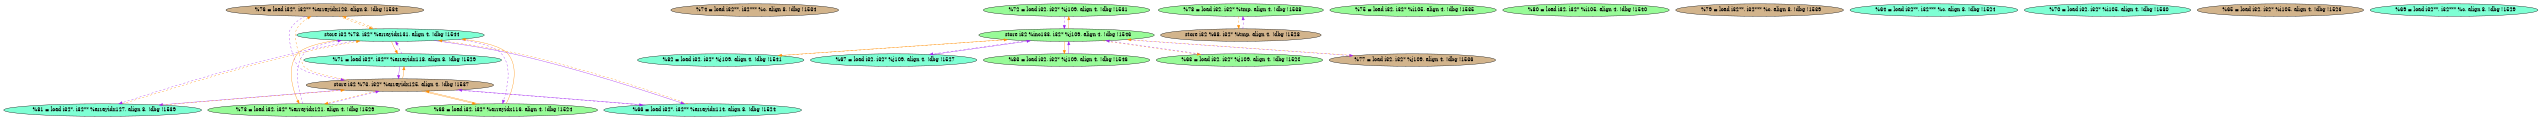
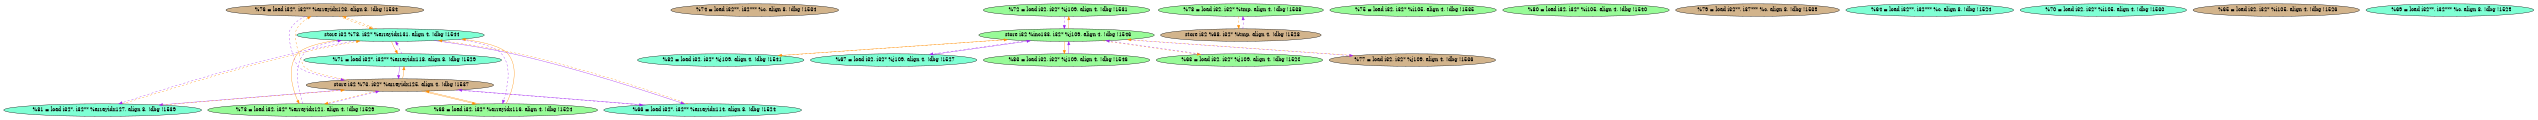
node "%79 = load i32**, i32*** %c, align 8, !dbg !1539": label "%79 = load i32**, i32*** %c, align 8, !dbg !1539" -> "%79 = load i32**, i37*** %c, align 8, !dbg !1539"
